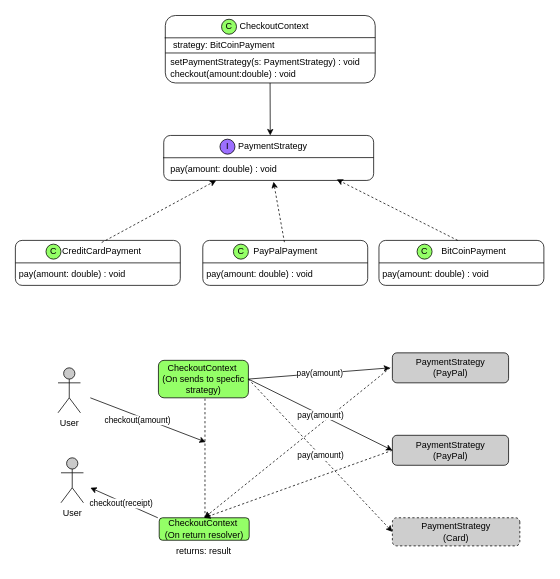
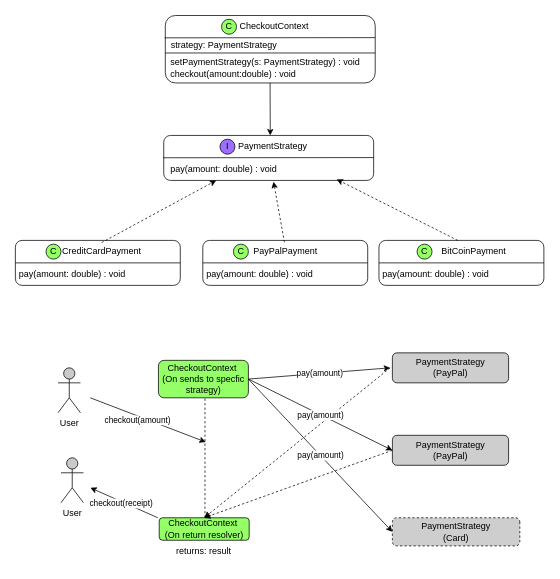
node "strategy: BitCoinPayment": label "strategy: BitCoinPayment" -> "strategy: PaymentStrategy"
edge "CheckoutContext (On sends to specfic strategy)" -> "PaymentStrategy (Card)": style dashed -> solid
